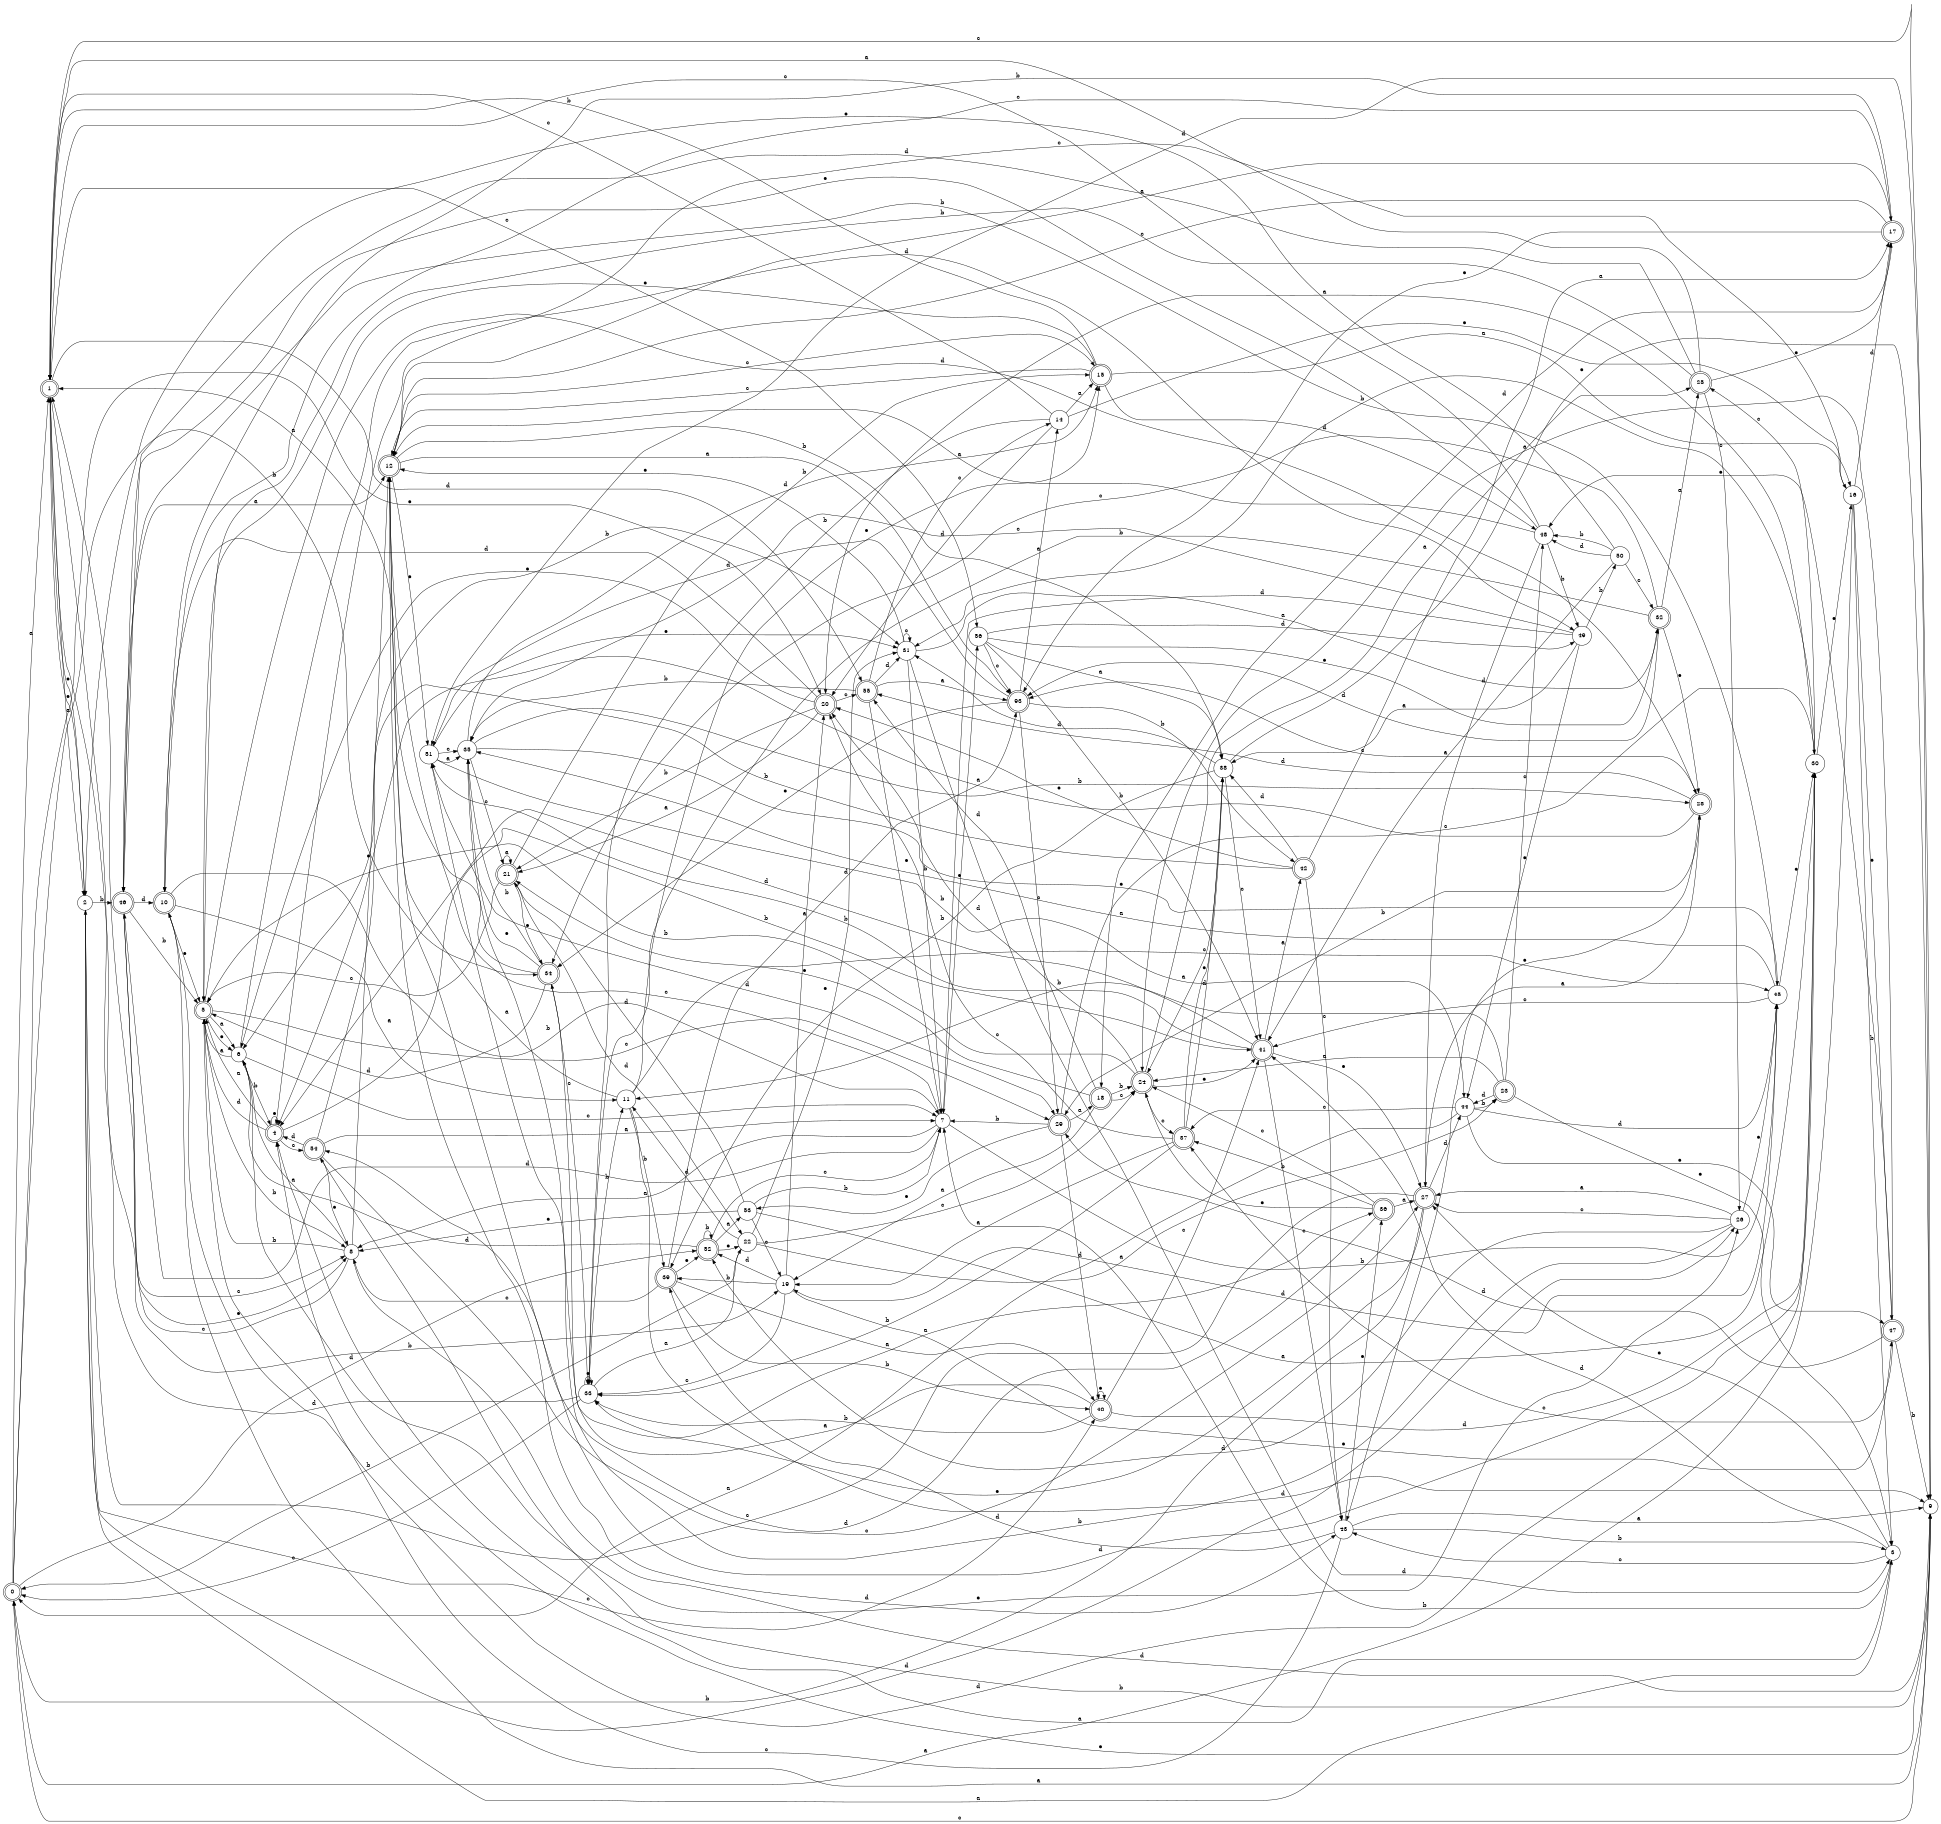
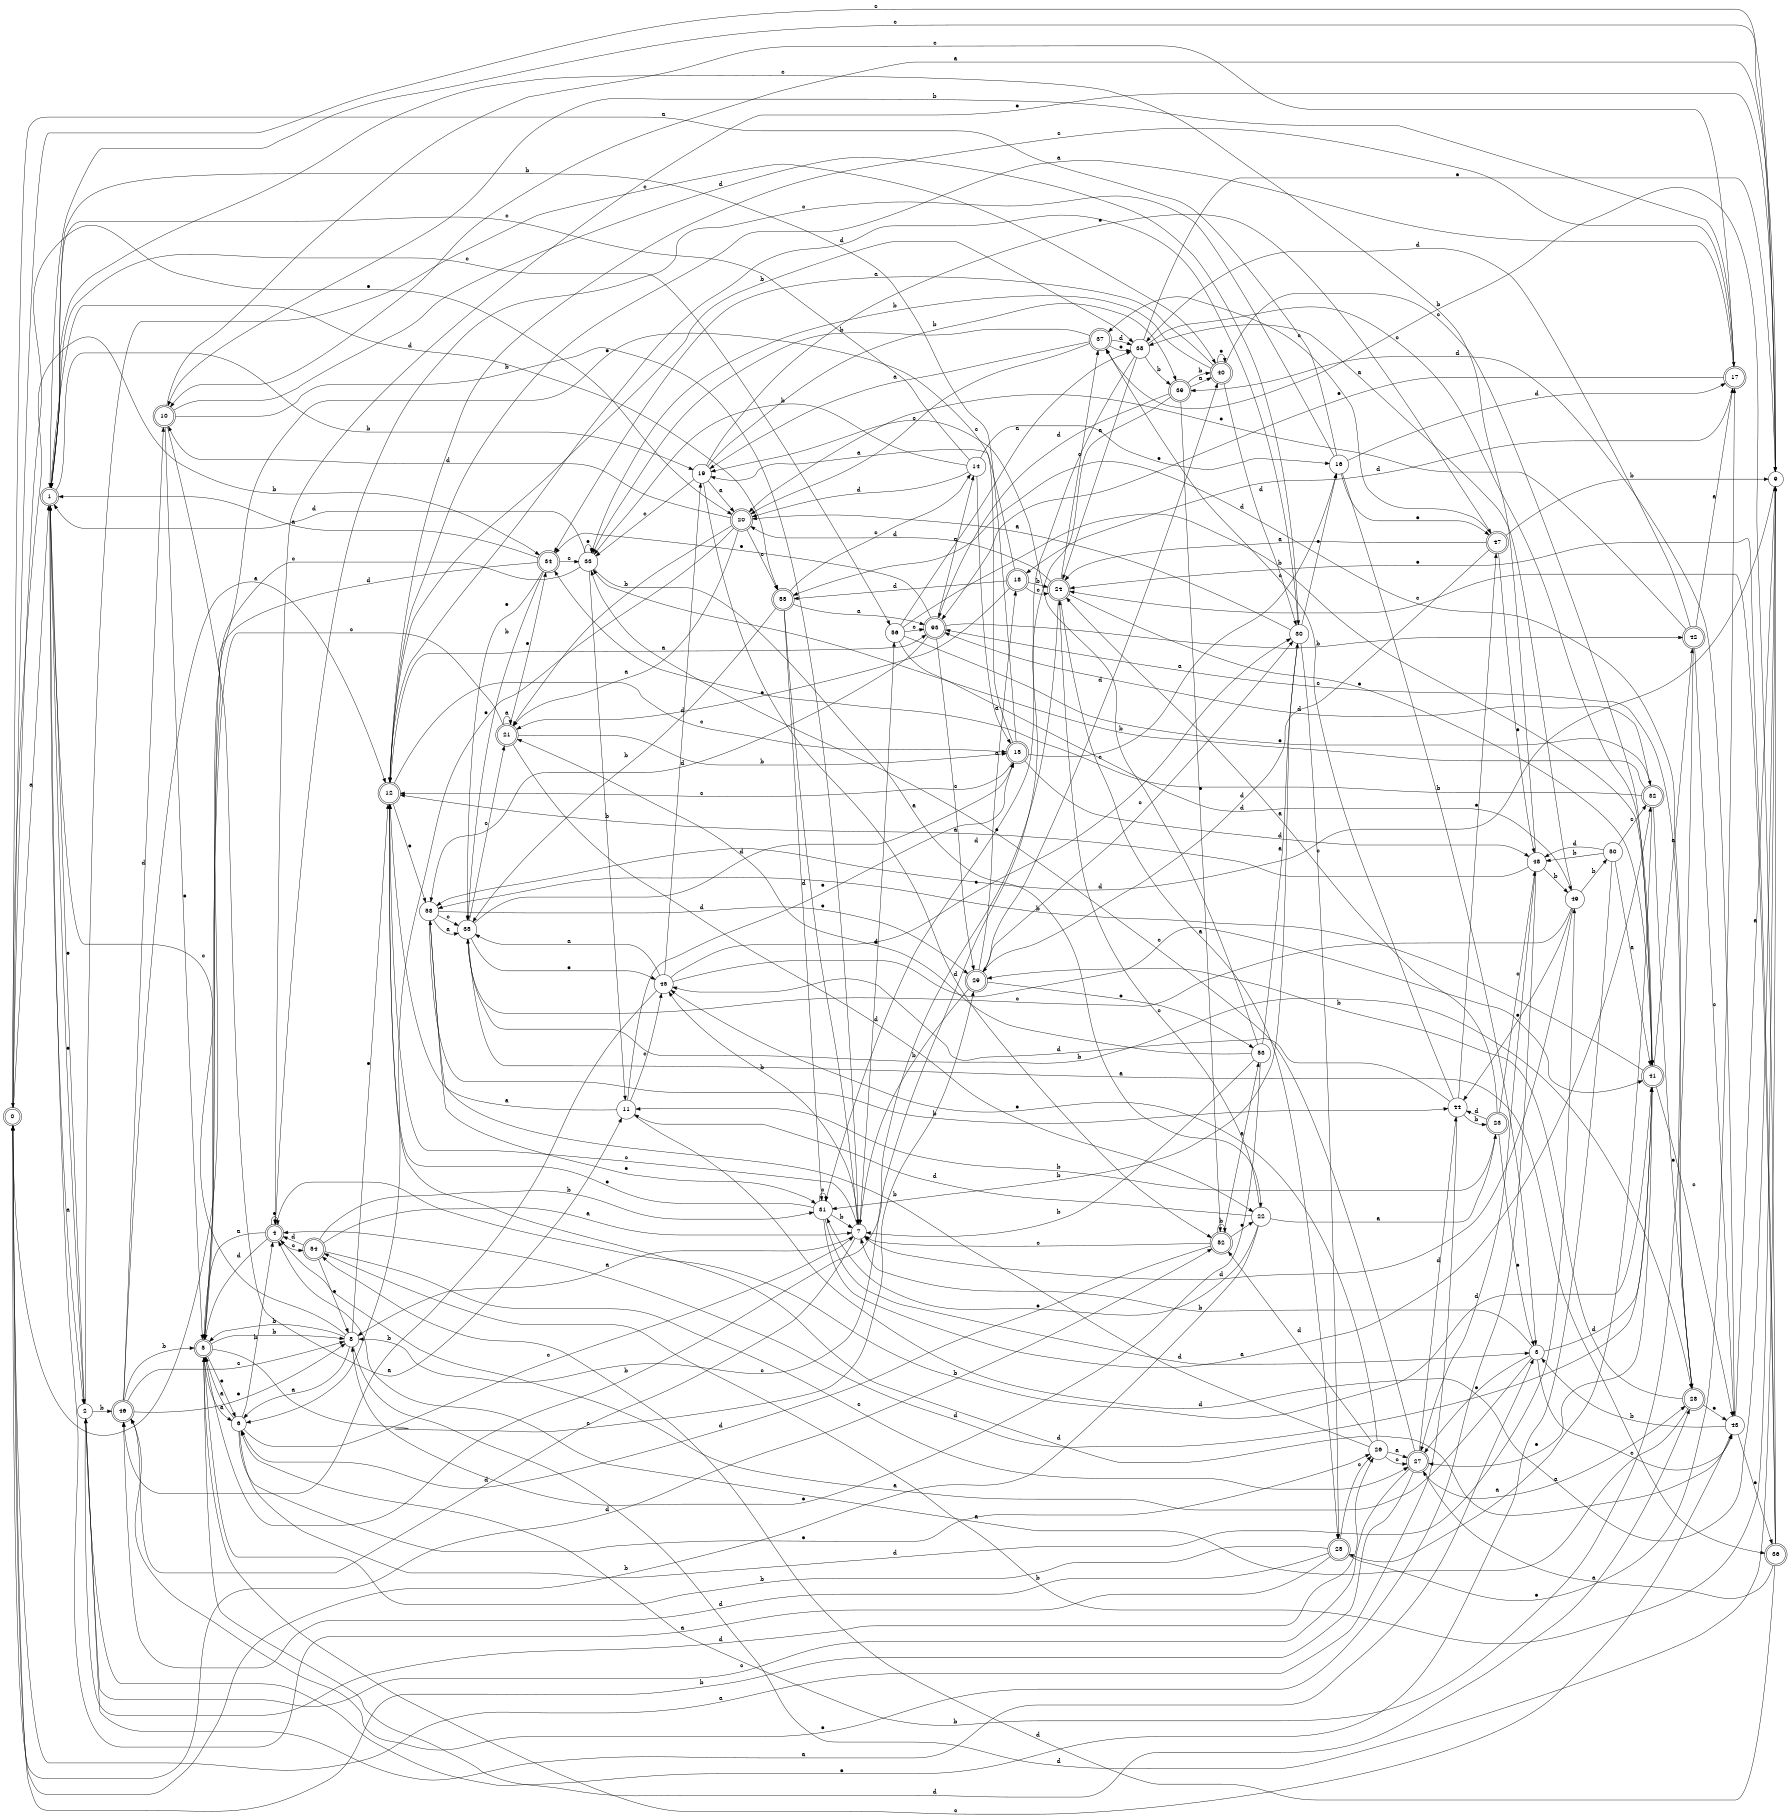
node "51": label "51" -> "58"
edge "11" -> "39": removed, label "b"
